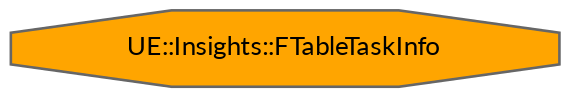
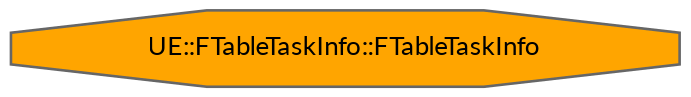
node "UE::Insights::FTableTaskInfo": label "UE::Insights::FTableTaskInfo" -> "UE::FTableTaskInfo::FTableTaskInfo"
